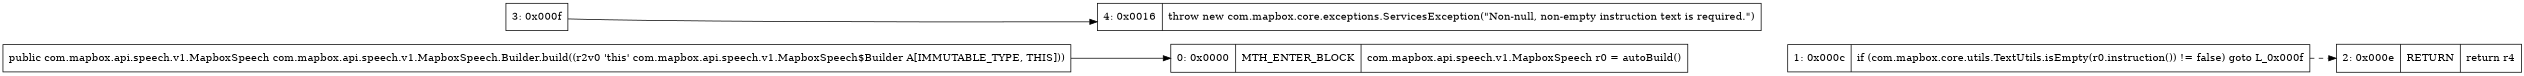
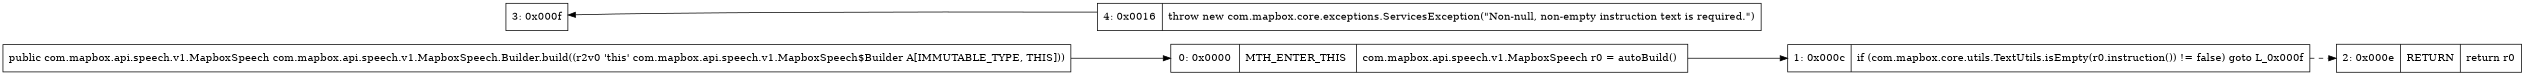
edge "3: 0x000f" -> "4: 0x0016": reversed
node "0: 0x0000": text "MTH_ENTER_BLOCK" -> "MTH_ENTER_THIS"
edge "0: 0x0000" -> "1: 0x000c": added
node "2: 0x000e": text "return r4" -> "return r0"
